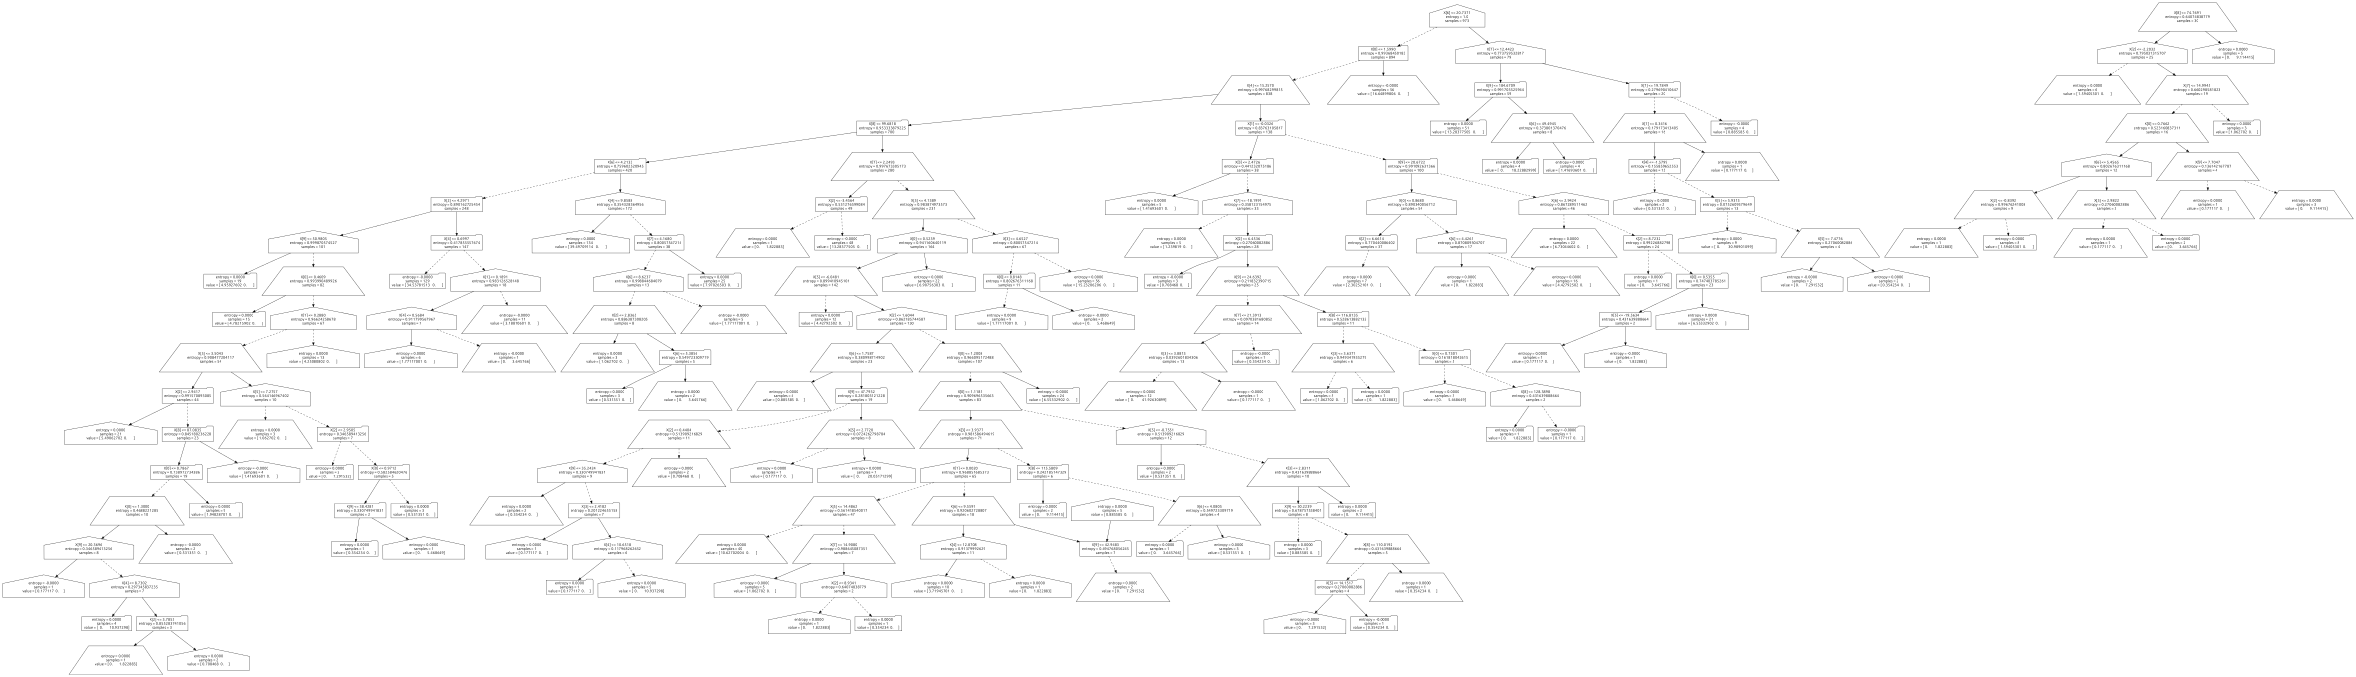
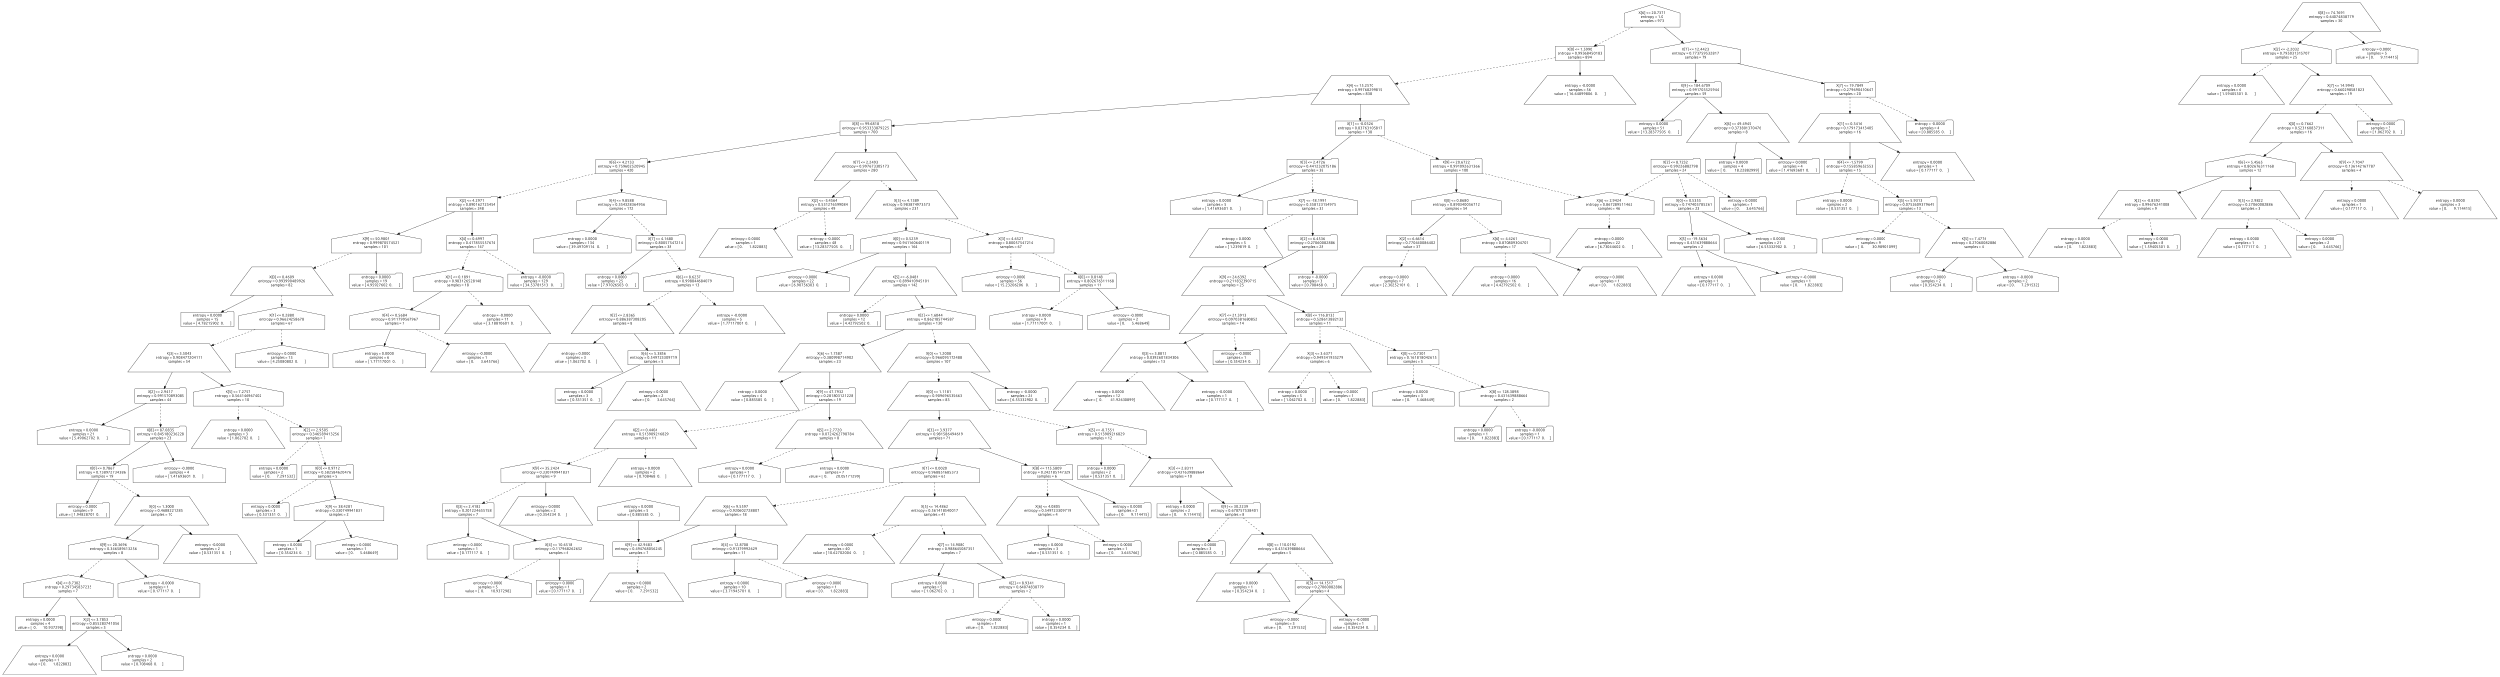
edge "X[6] <= 2.9424 entropy = 0.867289511462 samples = 46" -> "X[2] <= 8.7232 entropy = 0.99226882798 samples = 24": reversed
node "X[2] <= 6.6614 entropy = 0.770440086402 samples = 37": label "X[2] <= 6.6614 entropy = 0.770440086402 samples = 37" -> "X[2] <= 6.6614 entropy = 0.770440086402 value = 37"
edge "X[3] <= 3.9377 entropy = 0.981586494619 samples = 71" -> "X[8] <= 115.5809 entropy = 0.242185147329 samples = 6": style dashed -> solid
node "X[9] <= 38.4281 entropy = 0.330749941831 samples = 2": shape folder -> house
